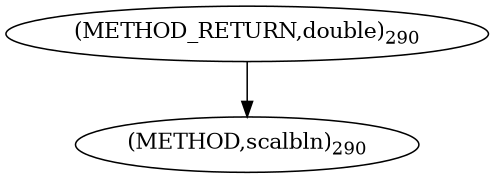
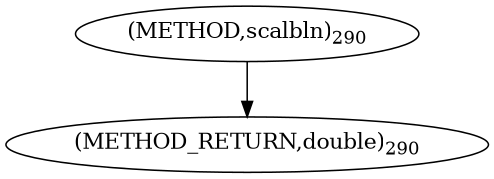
edge "(METHOD_RETURN,double)" -> "(METHOD,scalbln)": reversed
